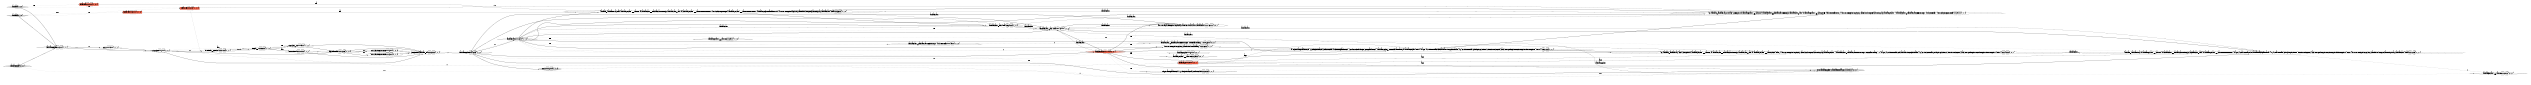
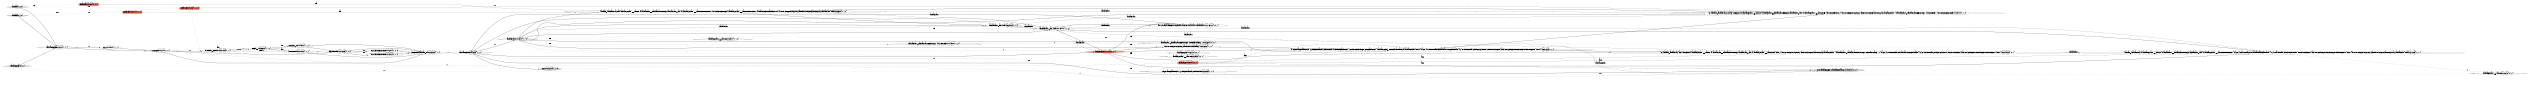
edge "int sniResult = processSNI()@@@7@@@['1', '1', '1']" -> "return sniResult@@@12@@@['1', '1', '1']": added, label "sniResult"
